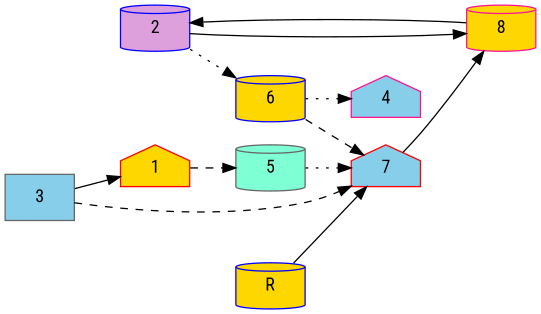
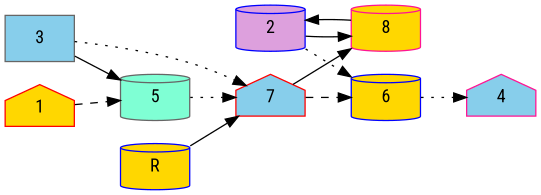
edge "6" -> "7": reversed
edge "3" -> "1": now "3" -> "5"
edge "3" -> "7": style dashed -> dotted
